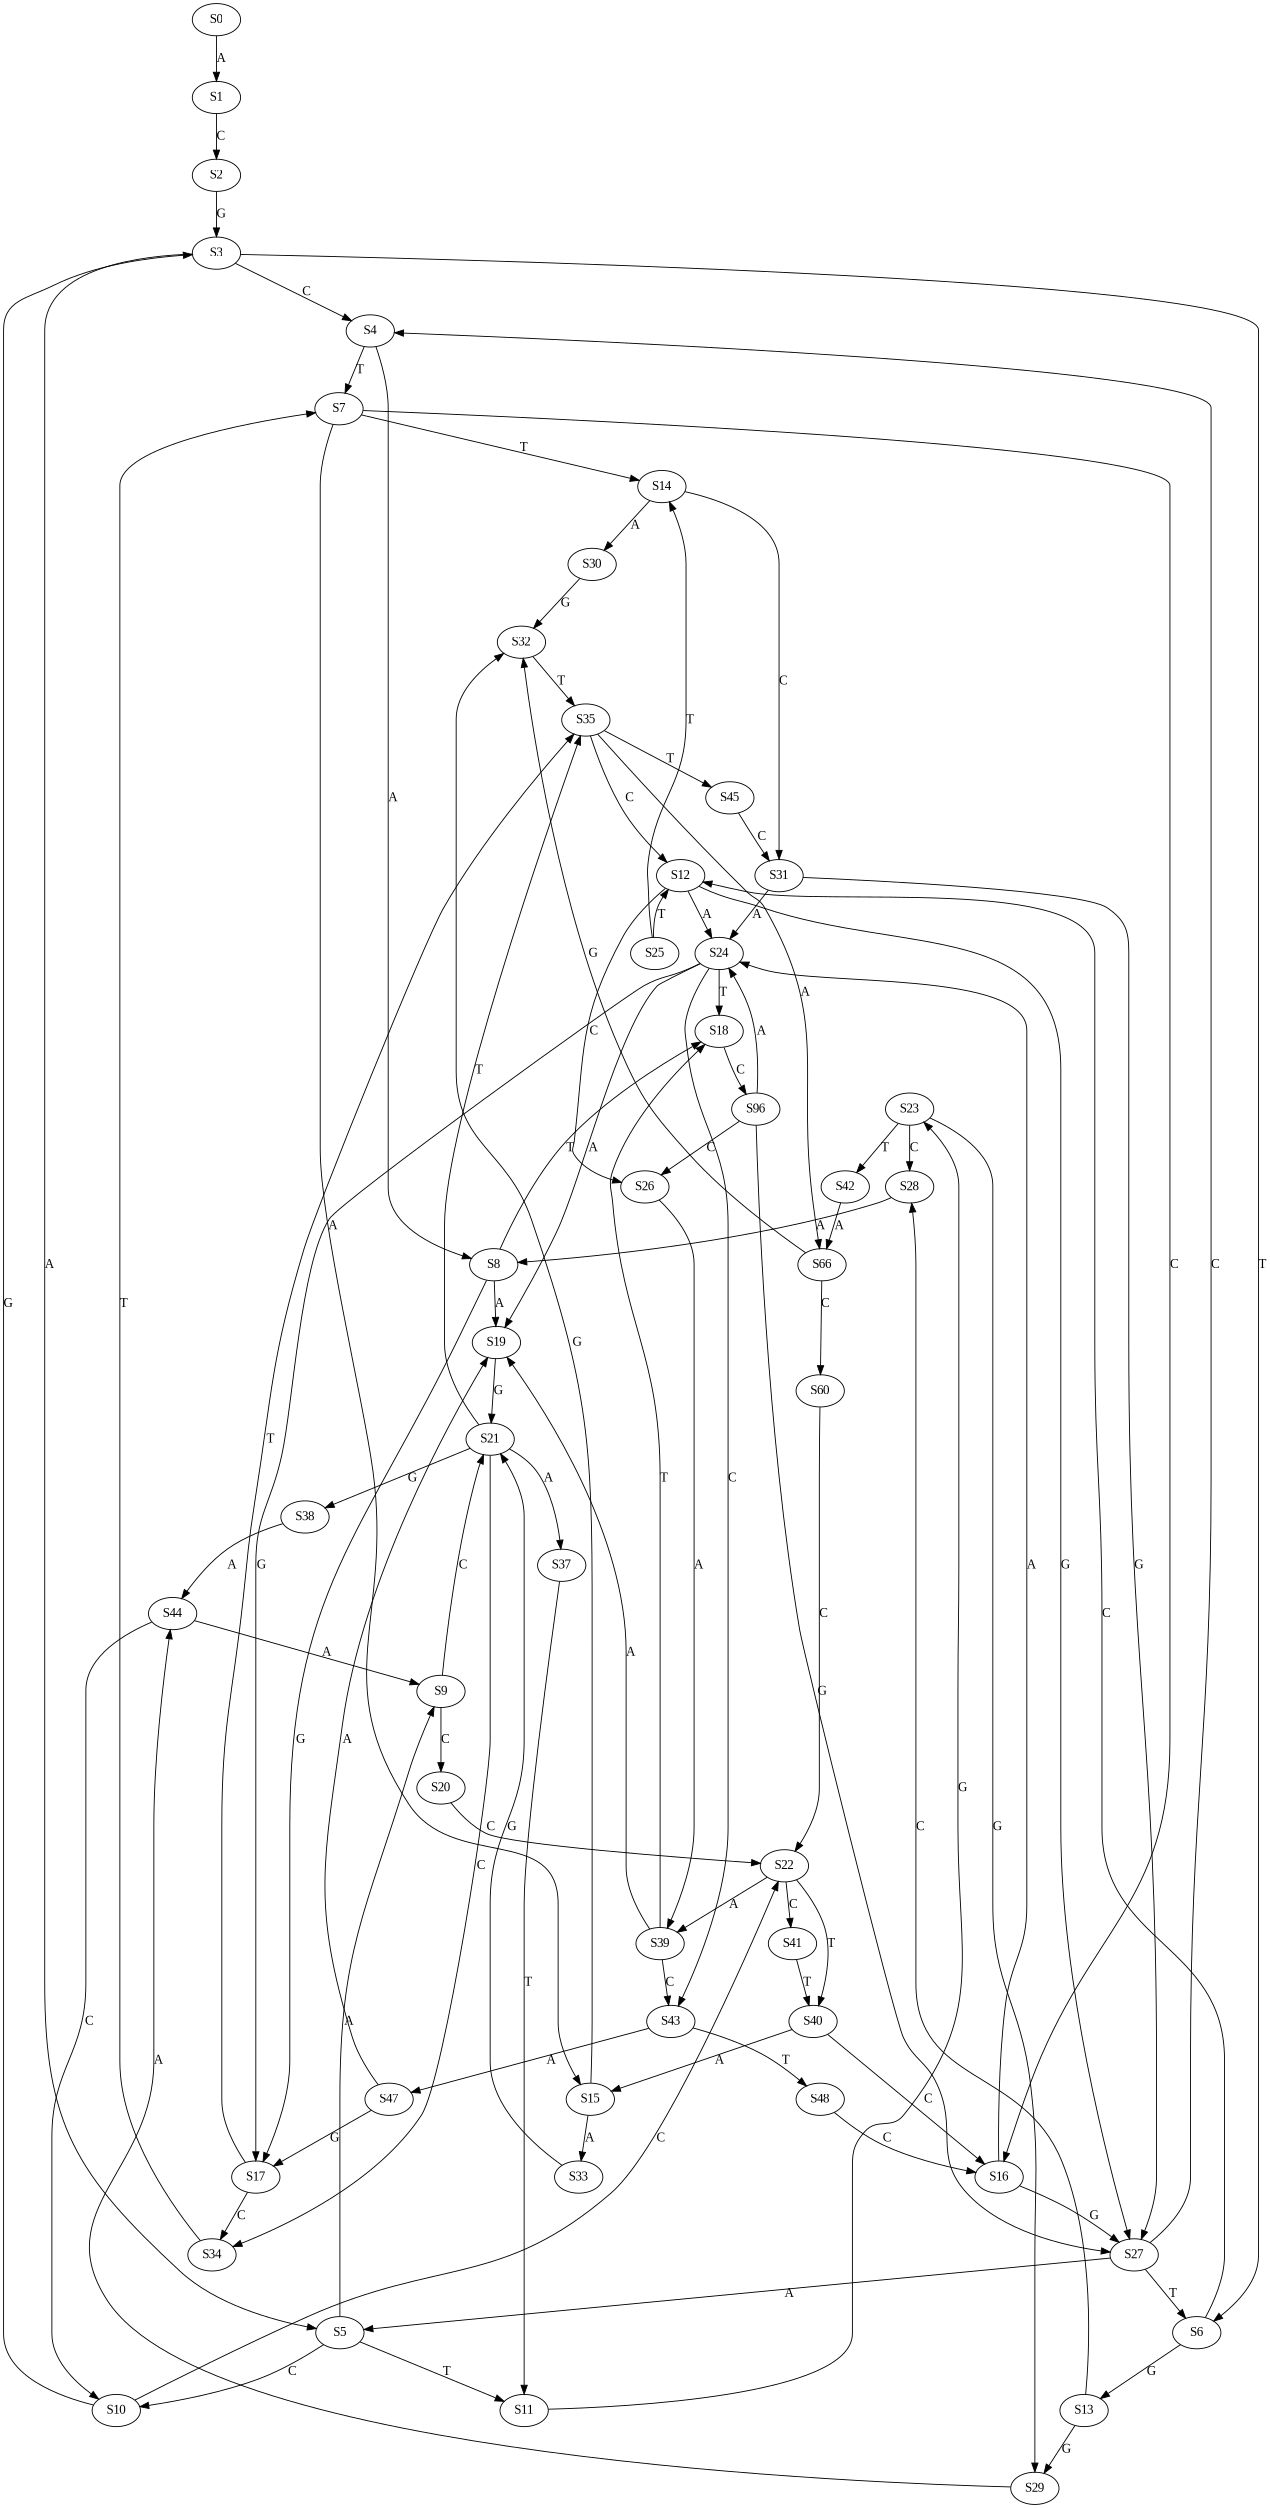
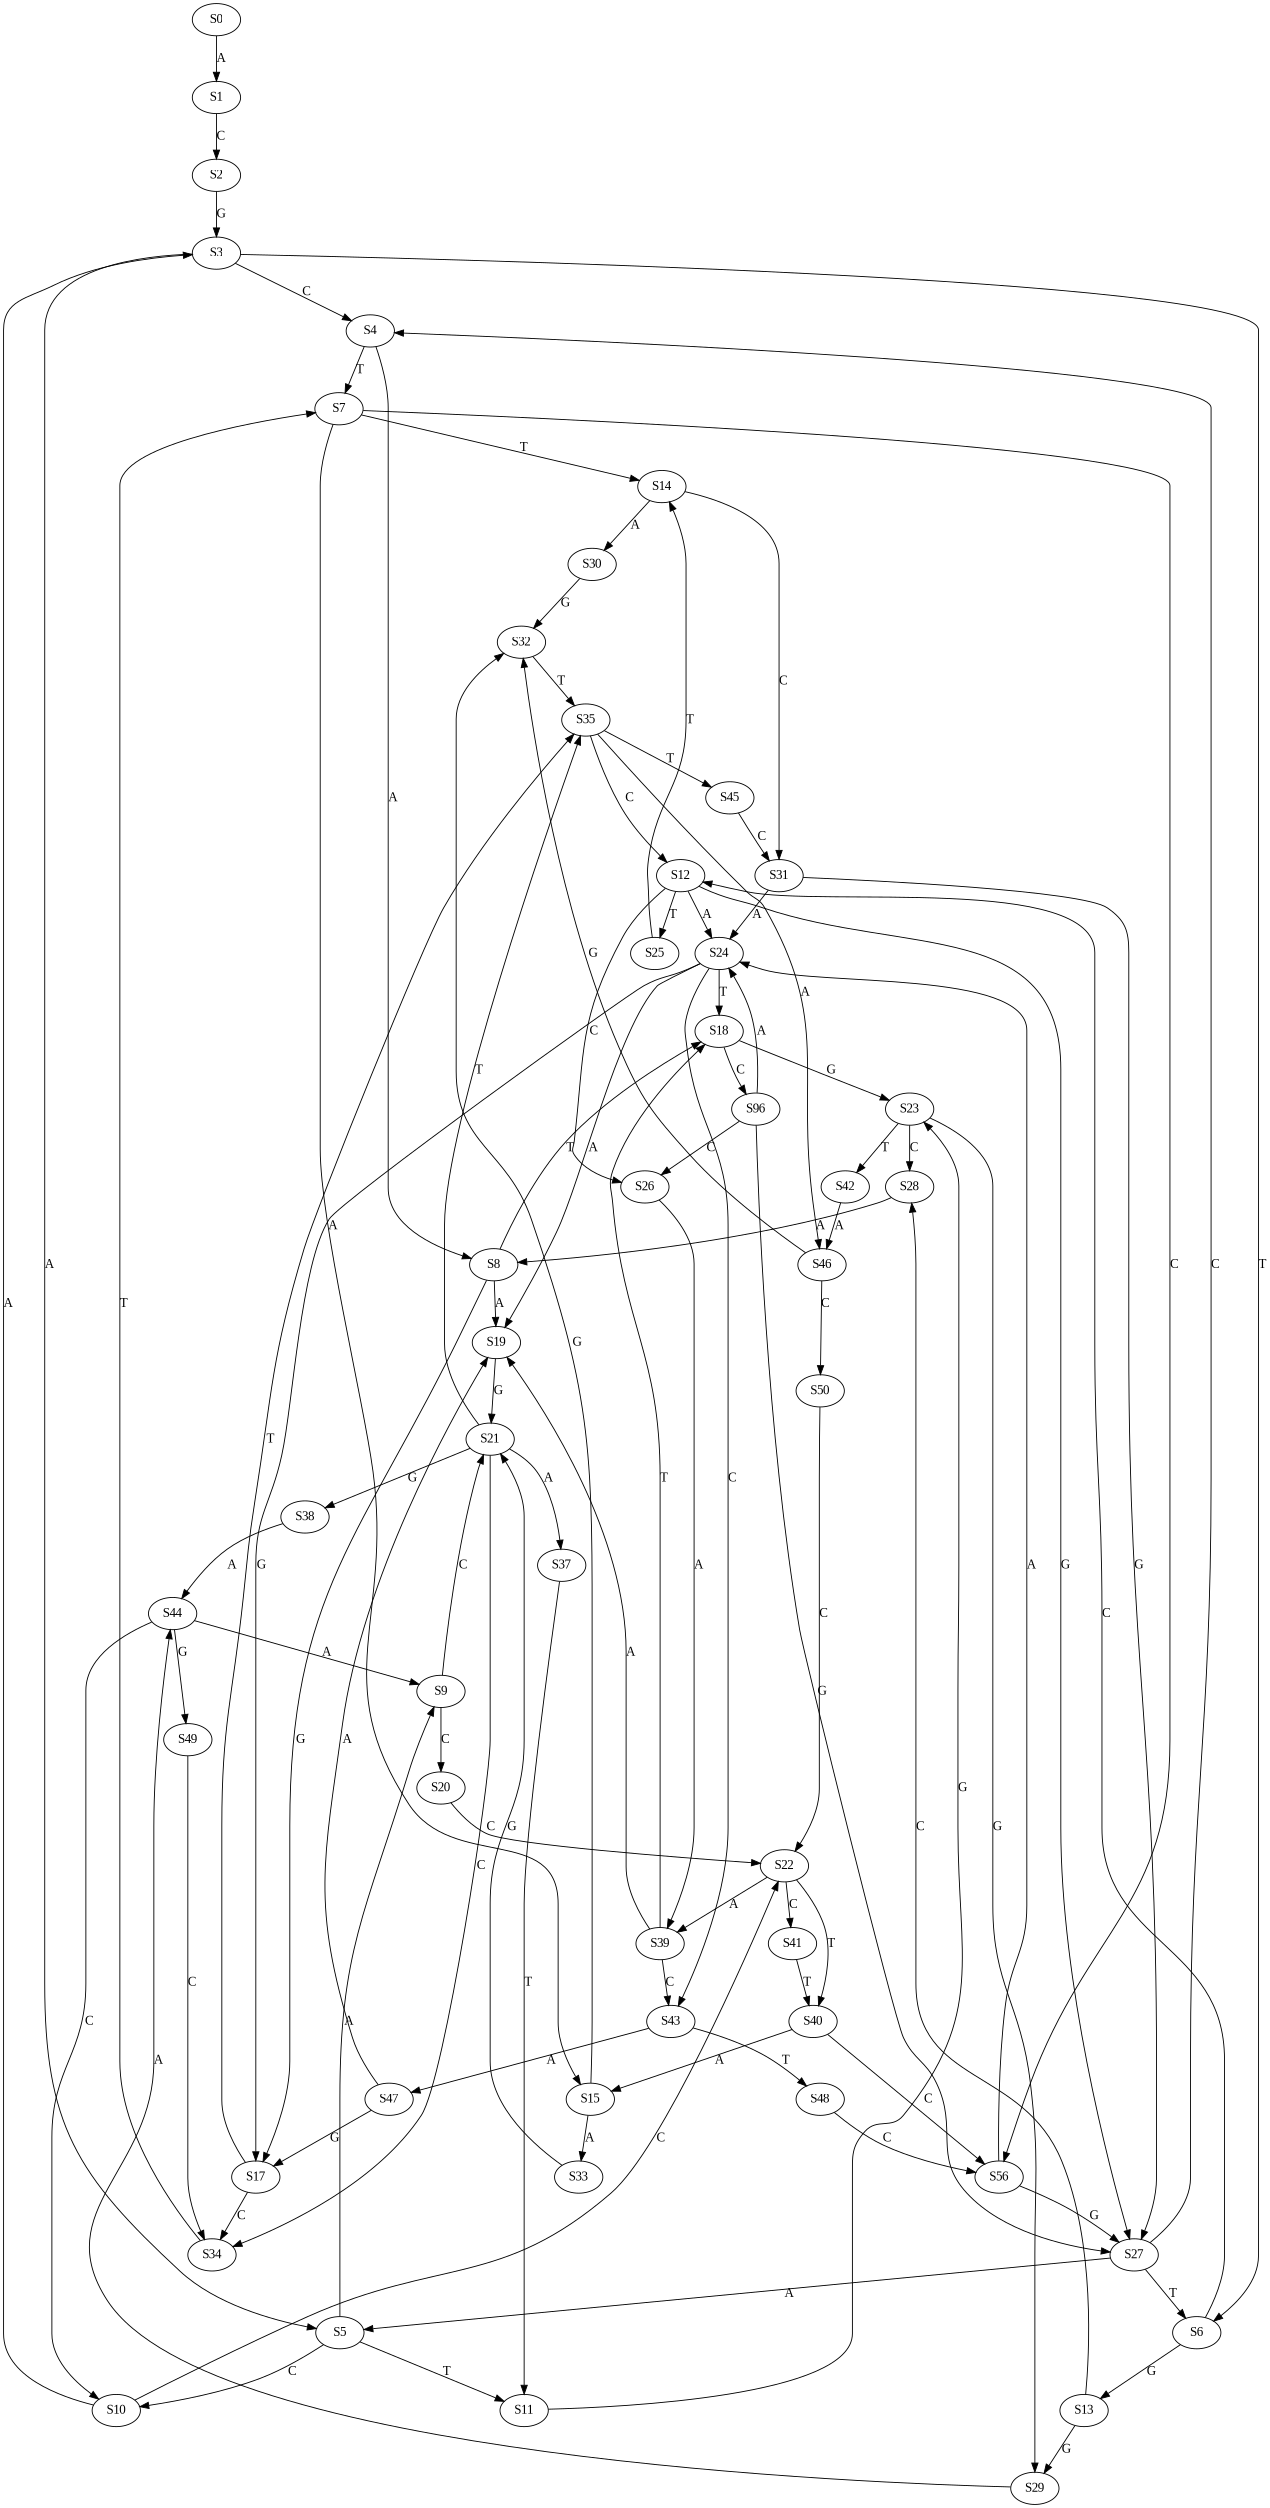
edge "S25" -> "S12": reversed
edge "S18" -> "S23": added, label "G"
node "S66": label "S66" -> "S46"
edge "S10" -> "S3": label "G" -> "A"
node "S60": label "S60" -> "S50"
node "S49": added
node "S16": label "S16" -> "S56"
